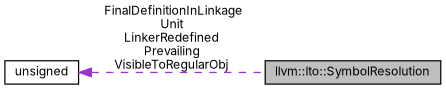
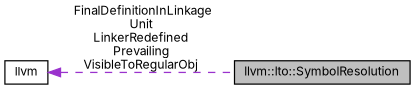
node "unsigned": label "unsigned" -> "llvm"
